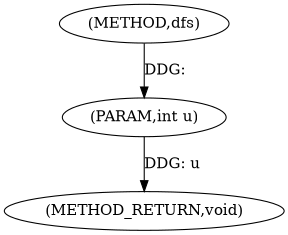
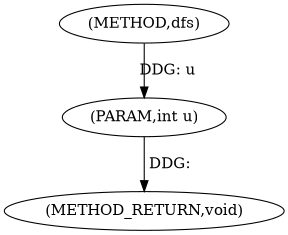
edge "(METHOD,dfs)" -> "(PARAM,int u)": label "DDG: " -> "DDG: u"
edge "(PARAM,int u)" -> "(METHOD_RETURN,void)": label "DDG: u" -> "DDG: "
